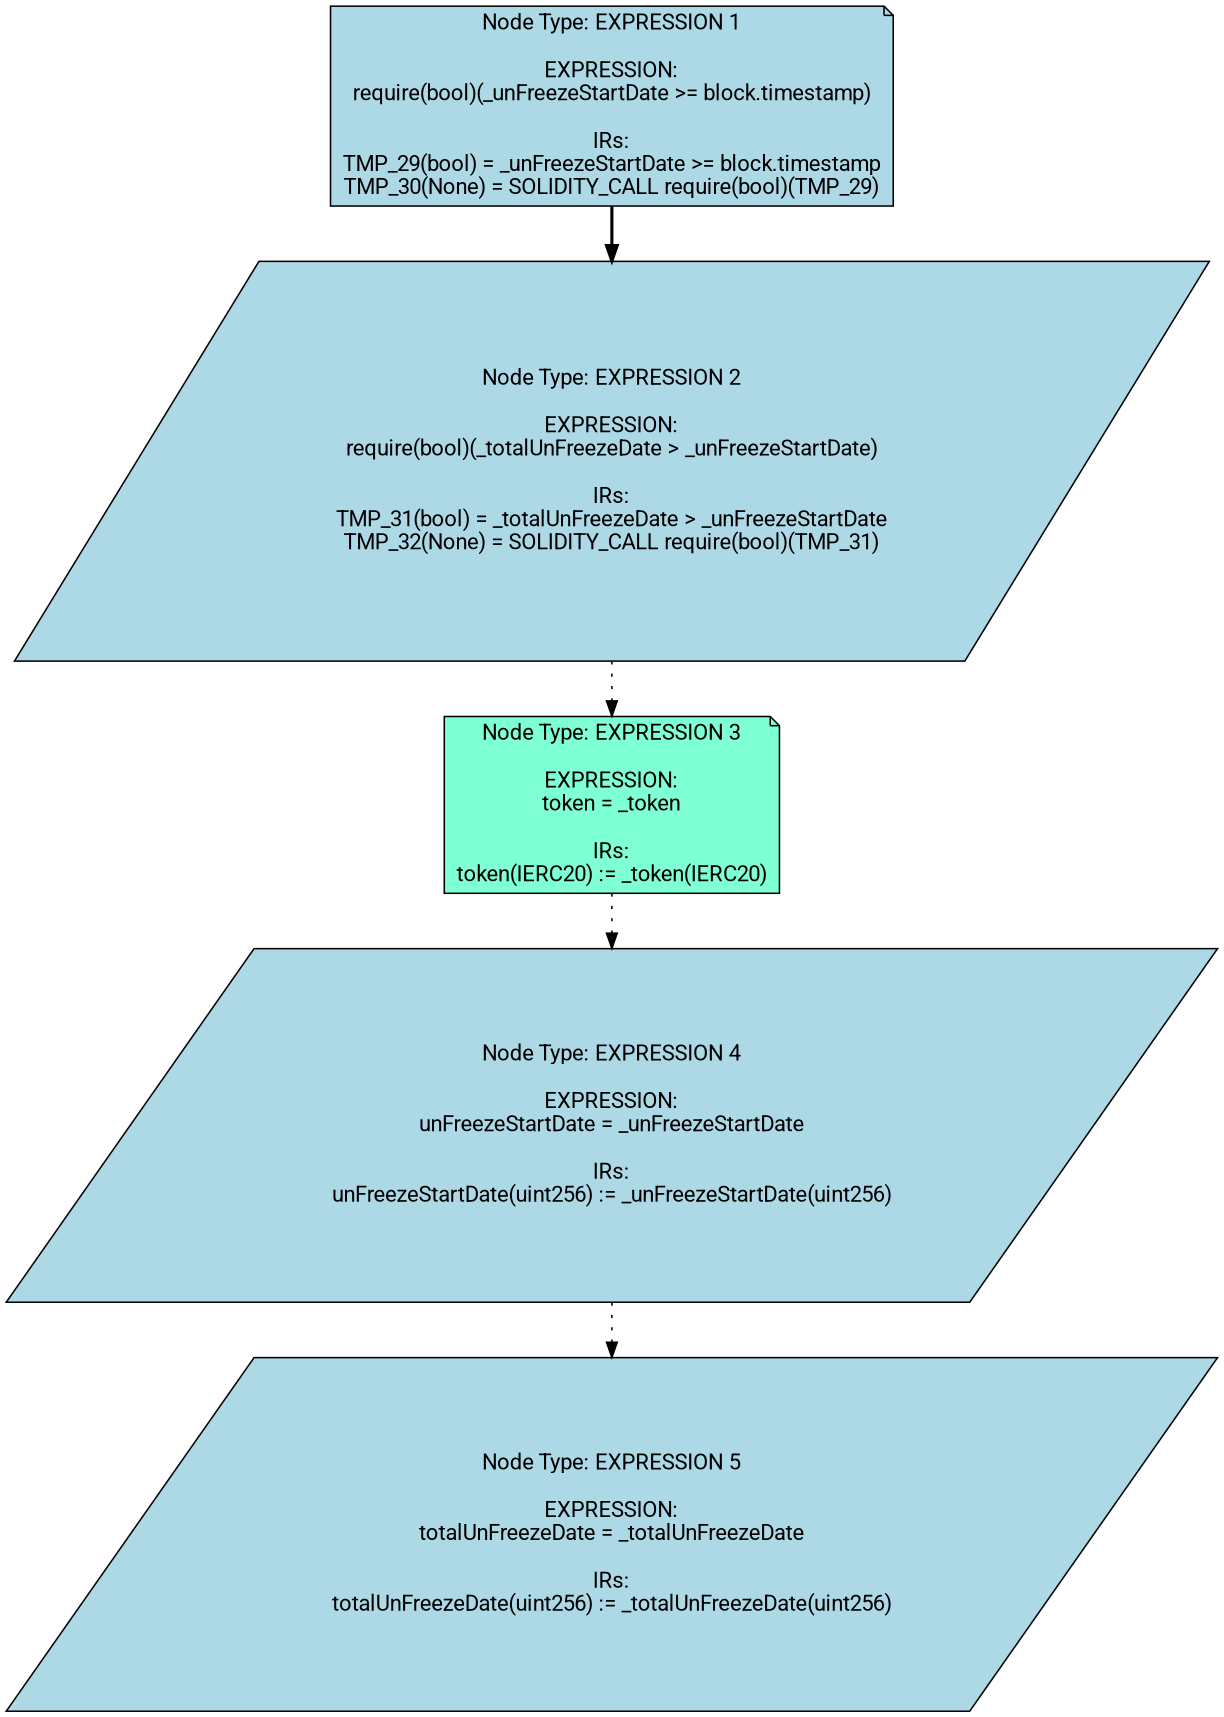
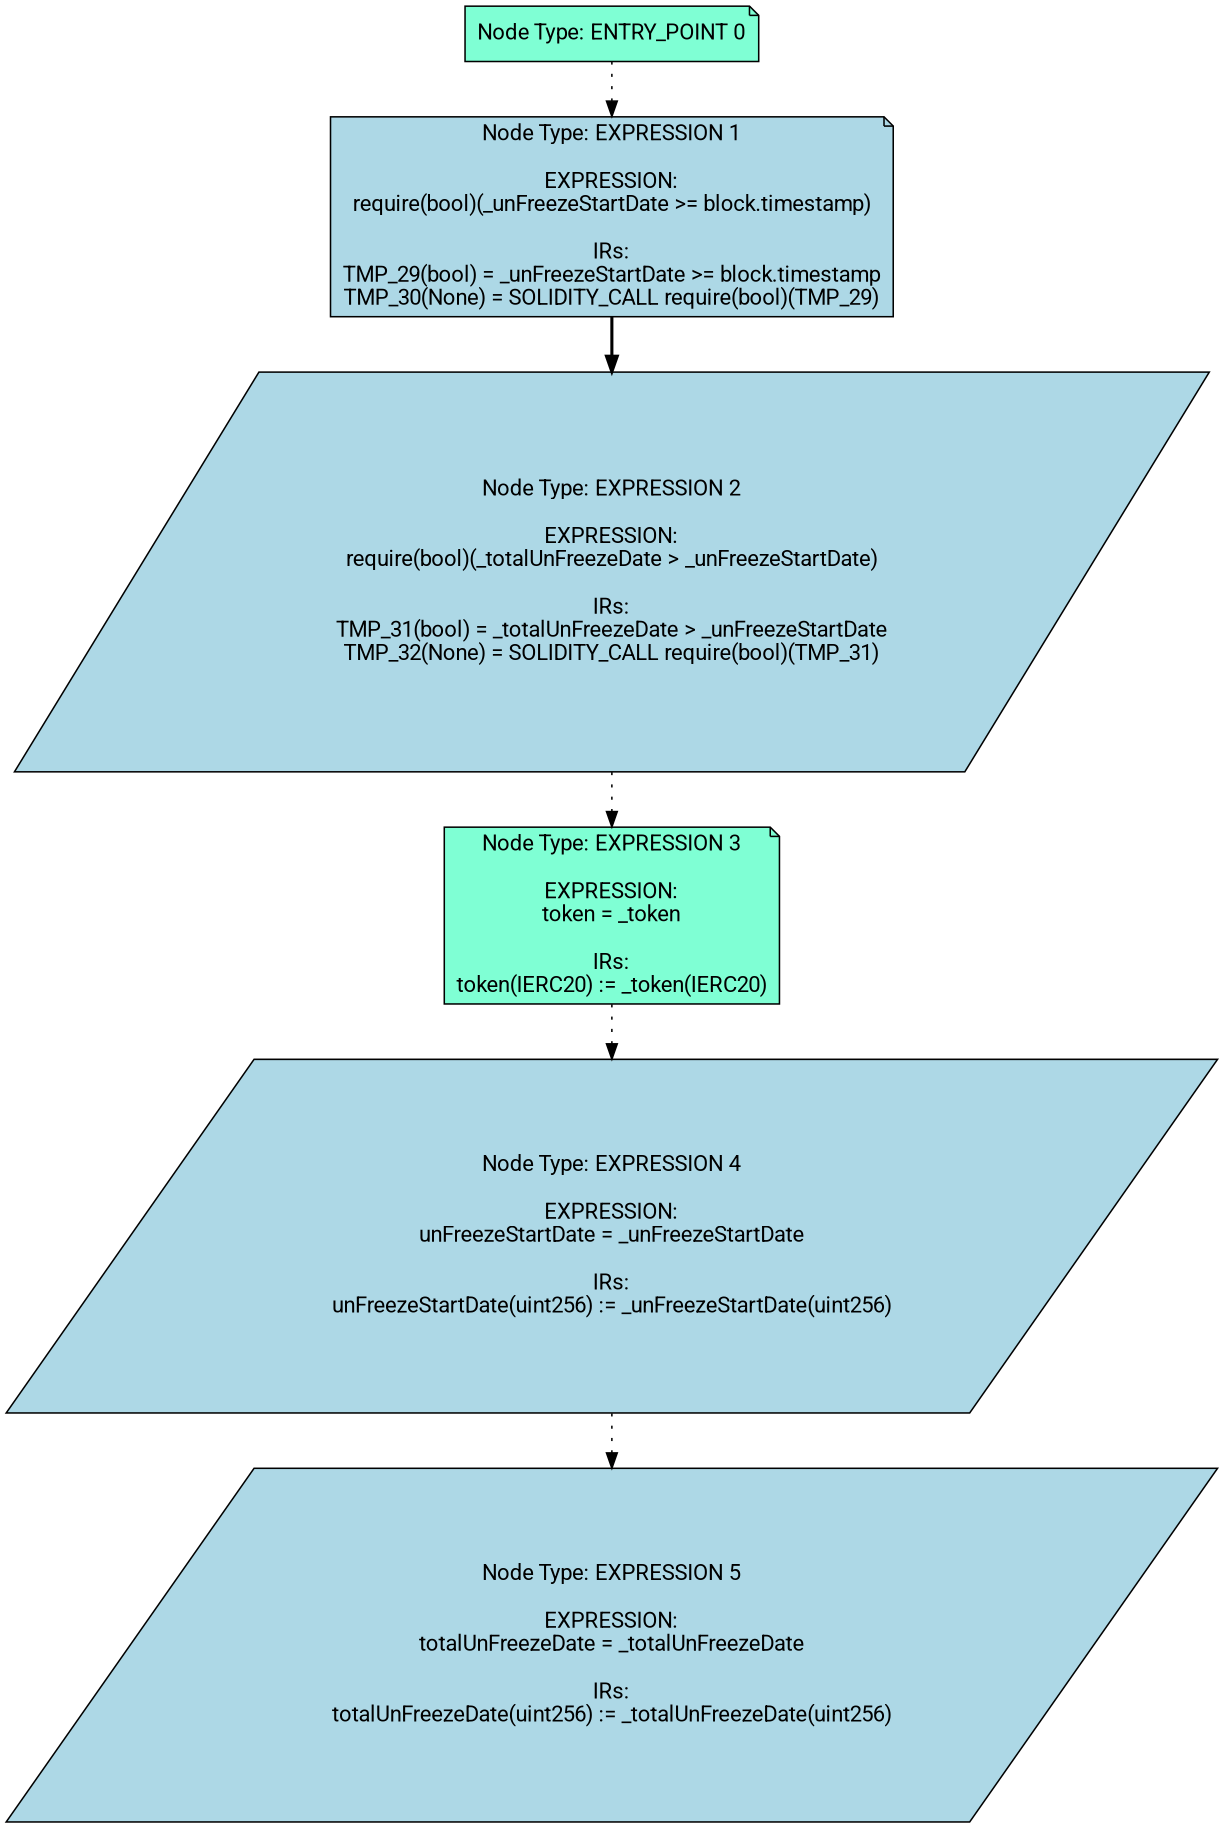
node "Node Type: ENTRY_POINT 0": added
